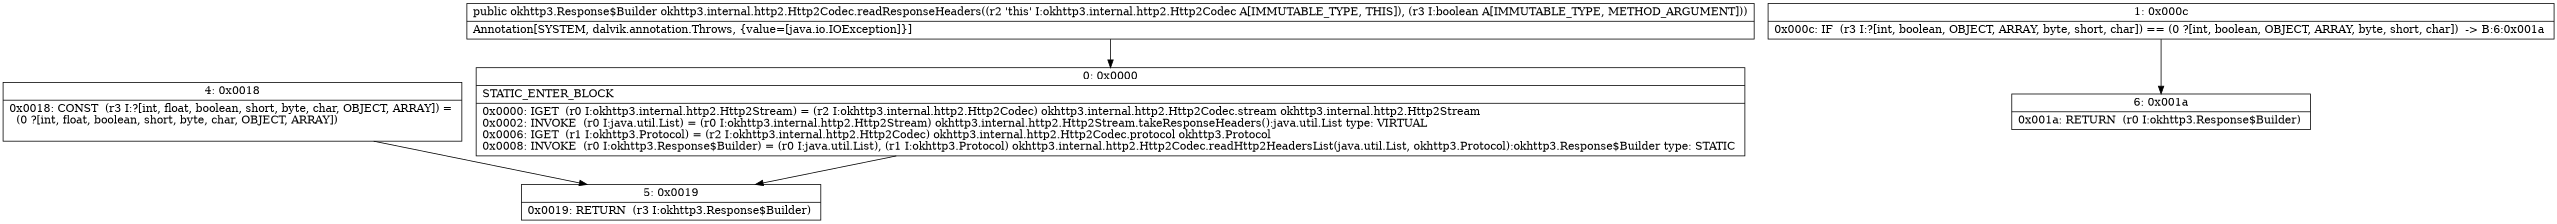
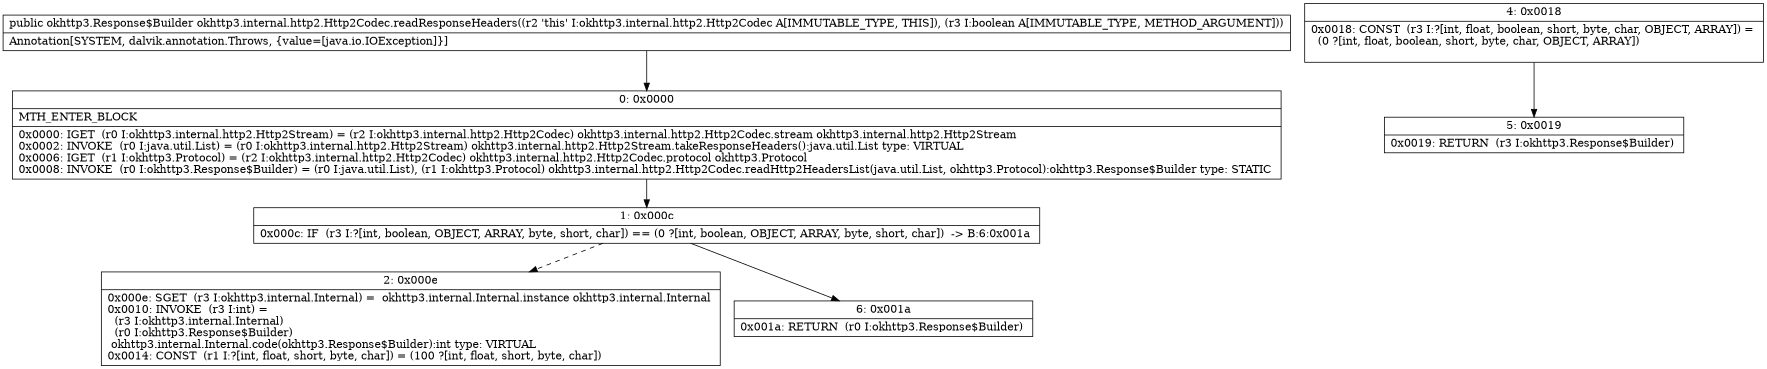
node "0: 0x0000": text "STATIC_ENTER_BLOCK" -> "MTH_ENTER_BLOCK"
edge "0: 0x0000" -> "5: 0x0019": now "0: 0x0000" -> "1: 0x000c"
node "2: 0x000e": added
